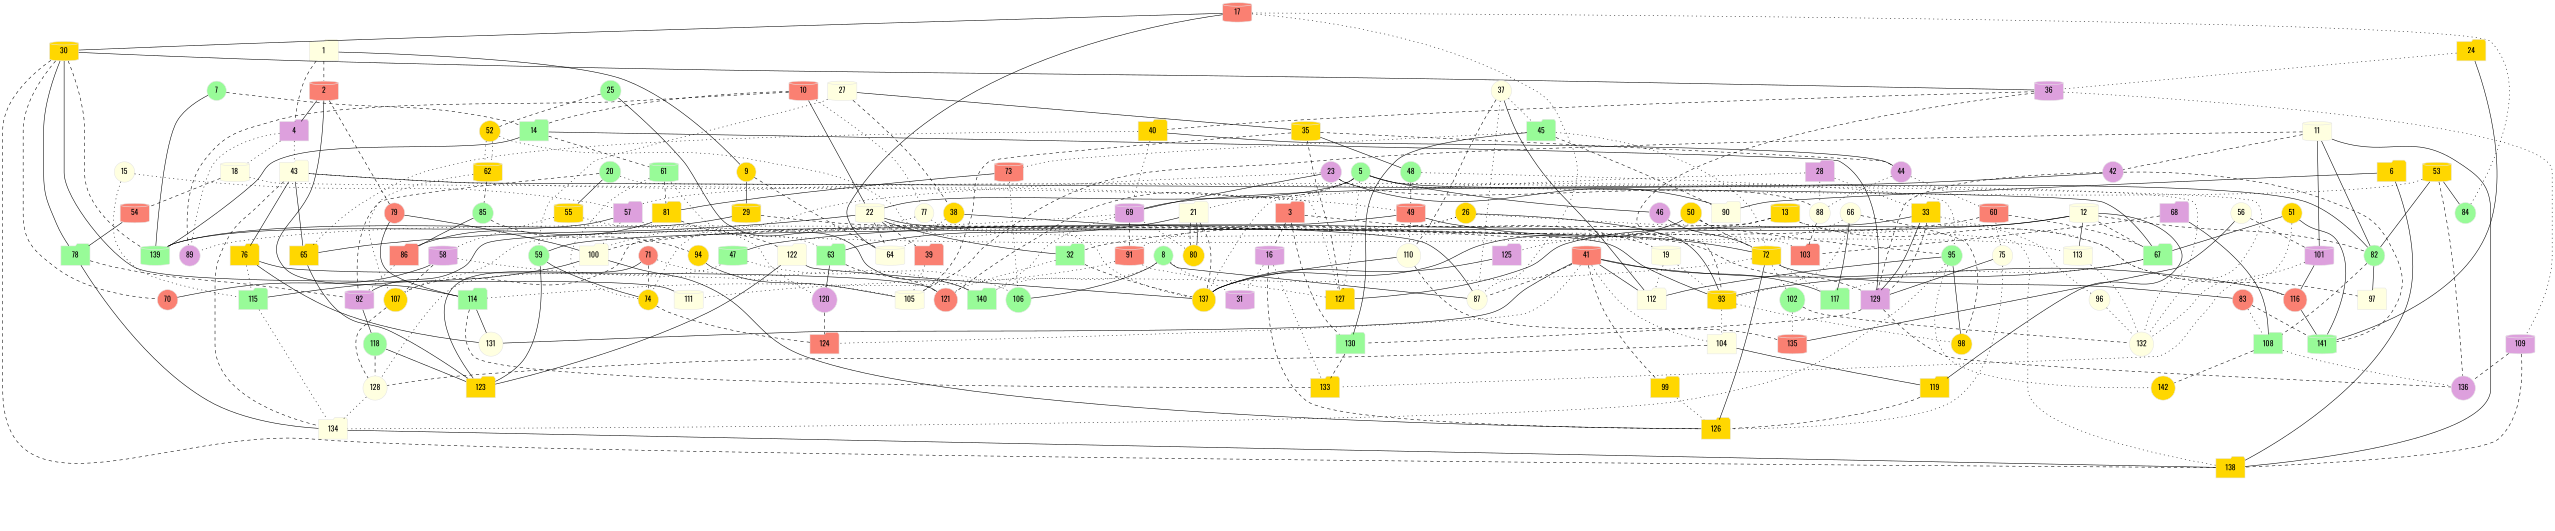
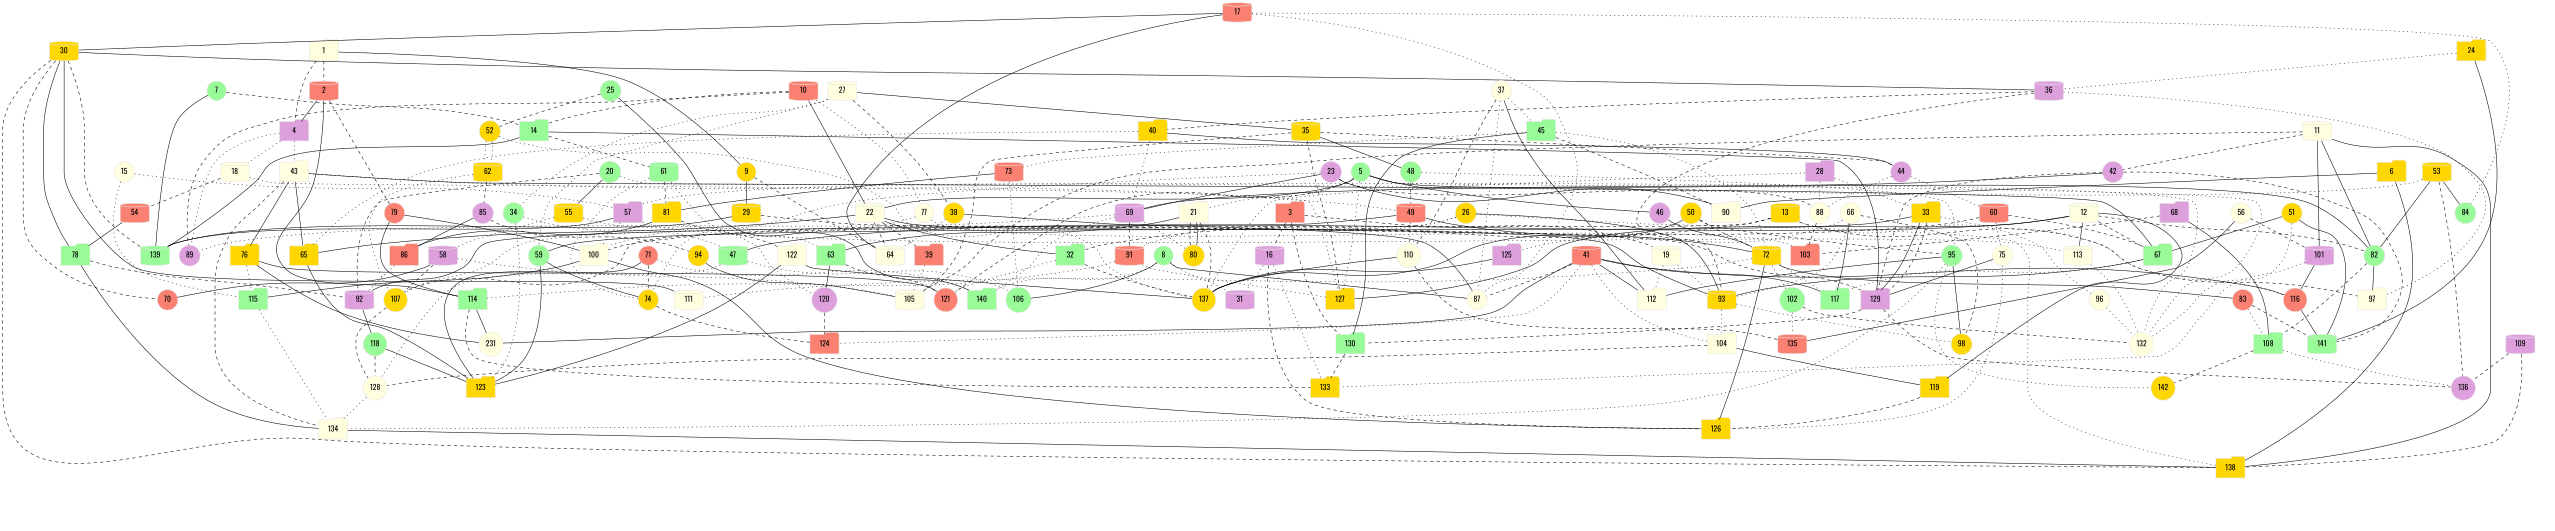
edge "36" -- "109": now "36" -- "97"
node "85": fillcolor palegreen -> plum
node "34": added
node "131": label "131" -> "231"
node "99": removed
